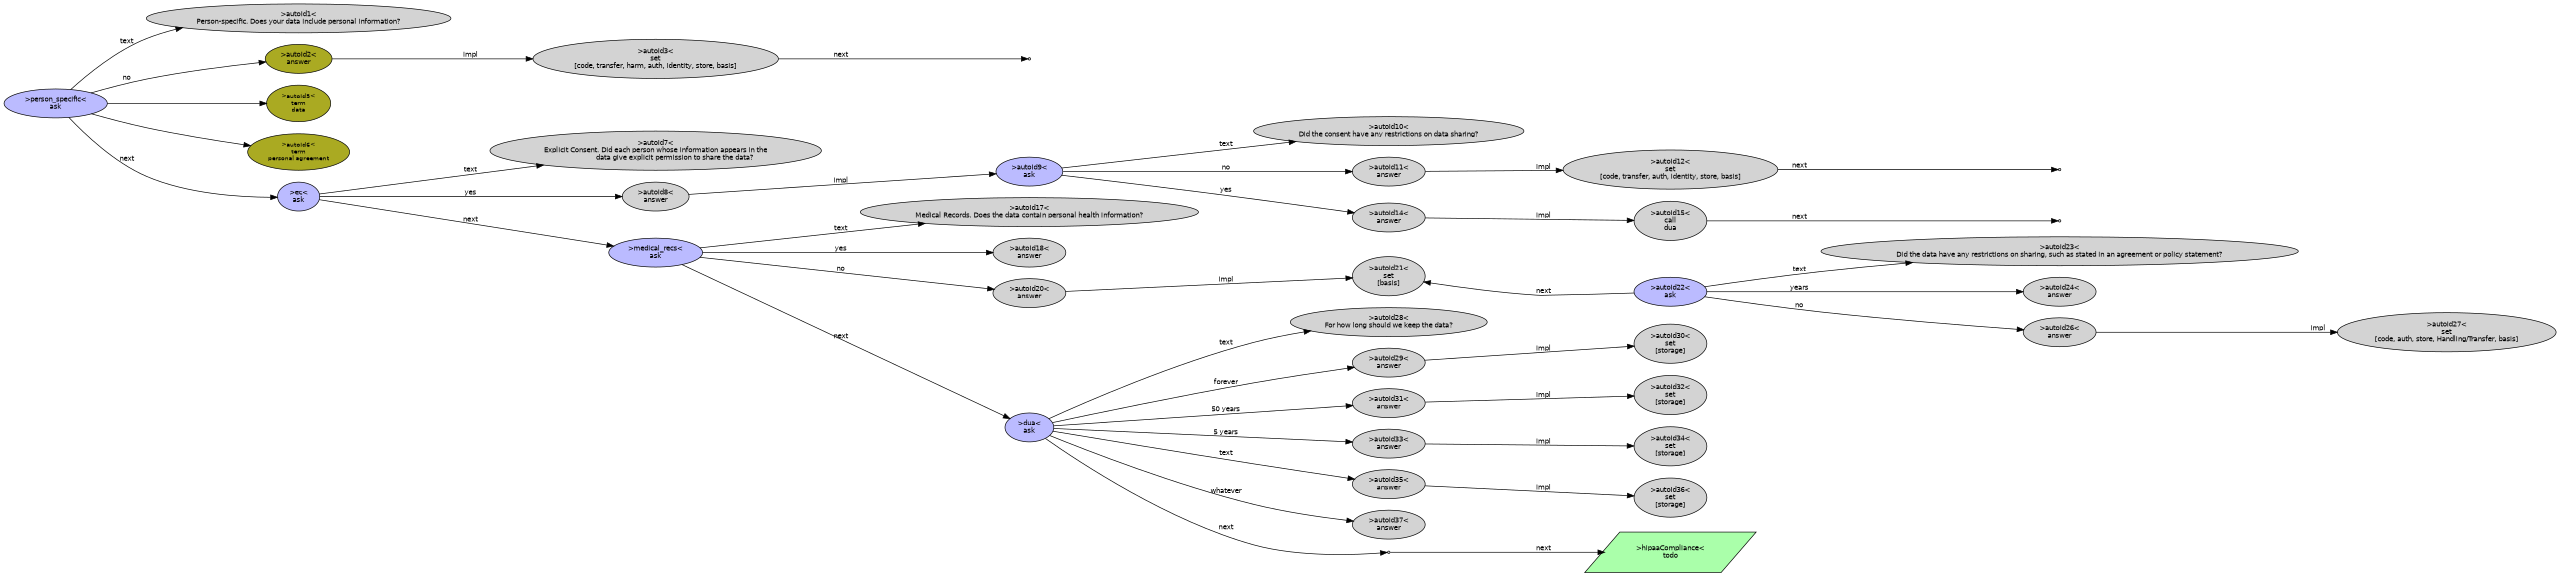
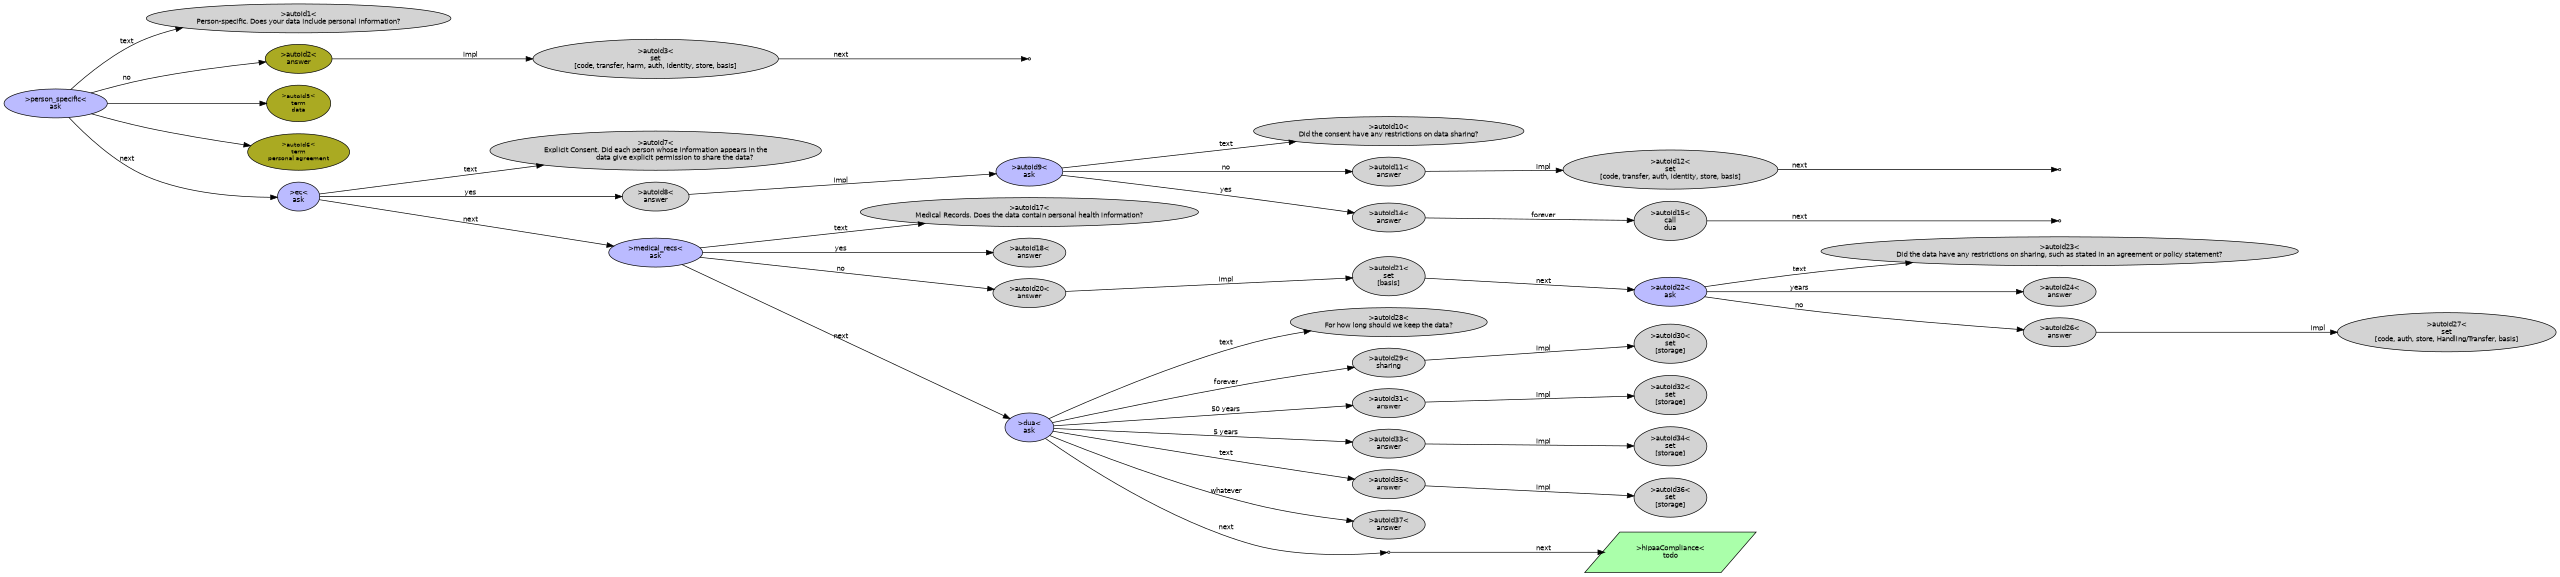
edge ">autoId14< answer" -> ">autoId15< call dua": label "impl" -> "forever"
edge ">autoId22< ask" -> ">autoId21< set [basis]": reversed
node ">autoId29< answer": label ">autoId29< answer" -> ">autoId29< sharing"
